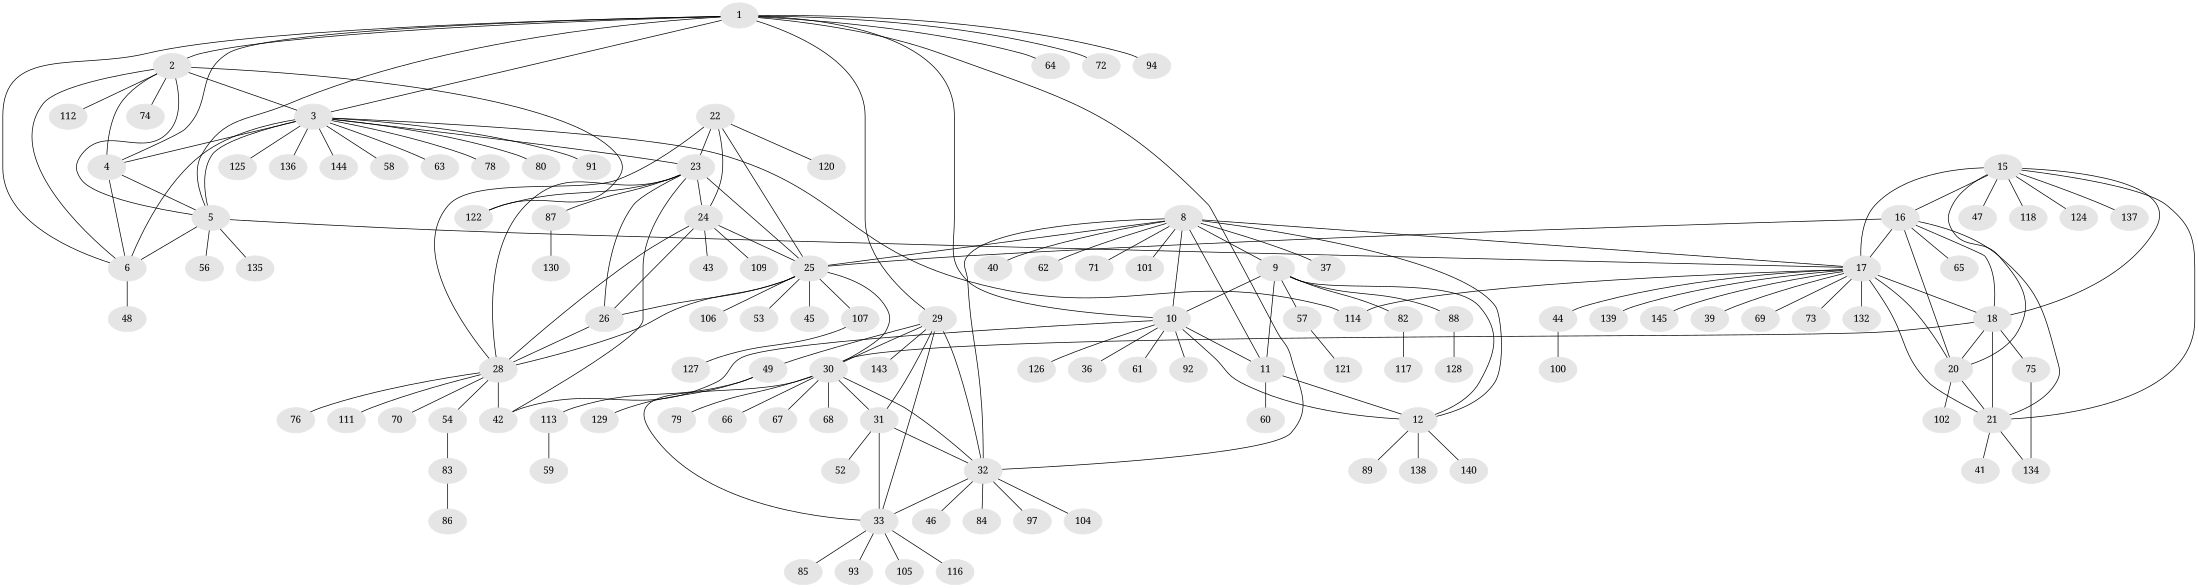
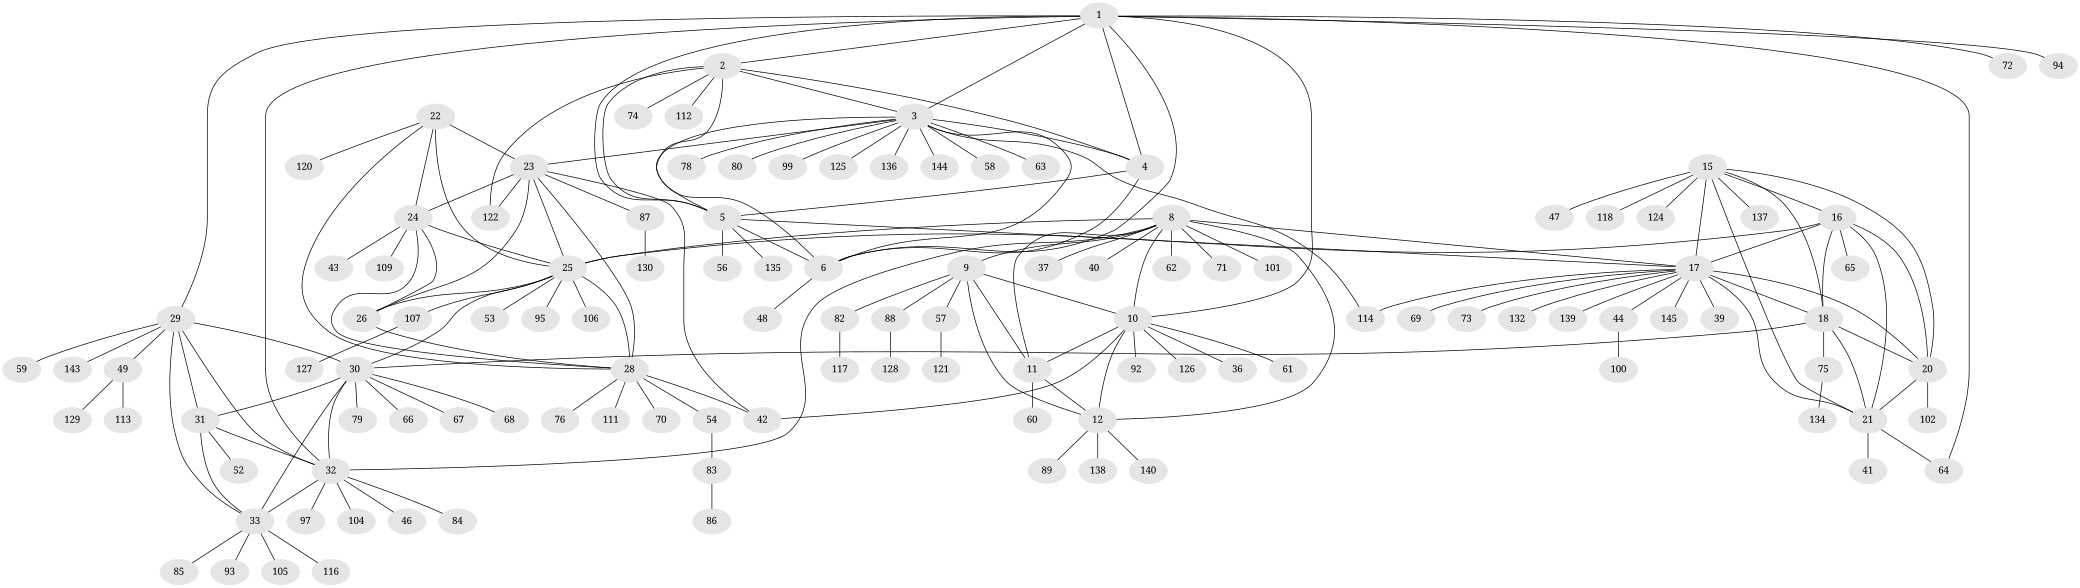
node "91": label "91" -> "99"
node "45": label "45" -> "95"
edge "113" -- "59": now "29" -- "59"
edge "21" -- "134": now "21" -- "64"
